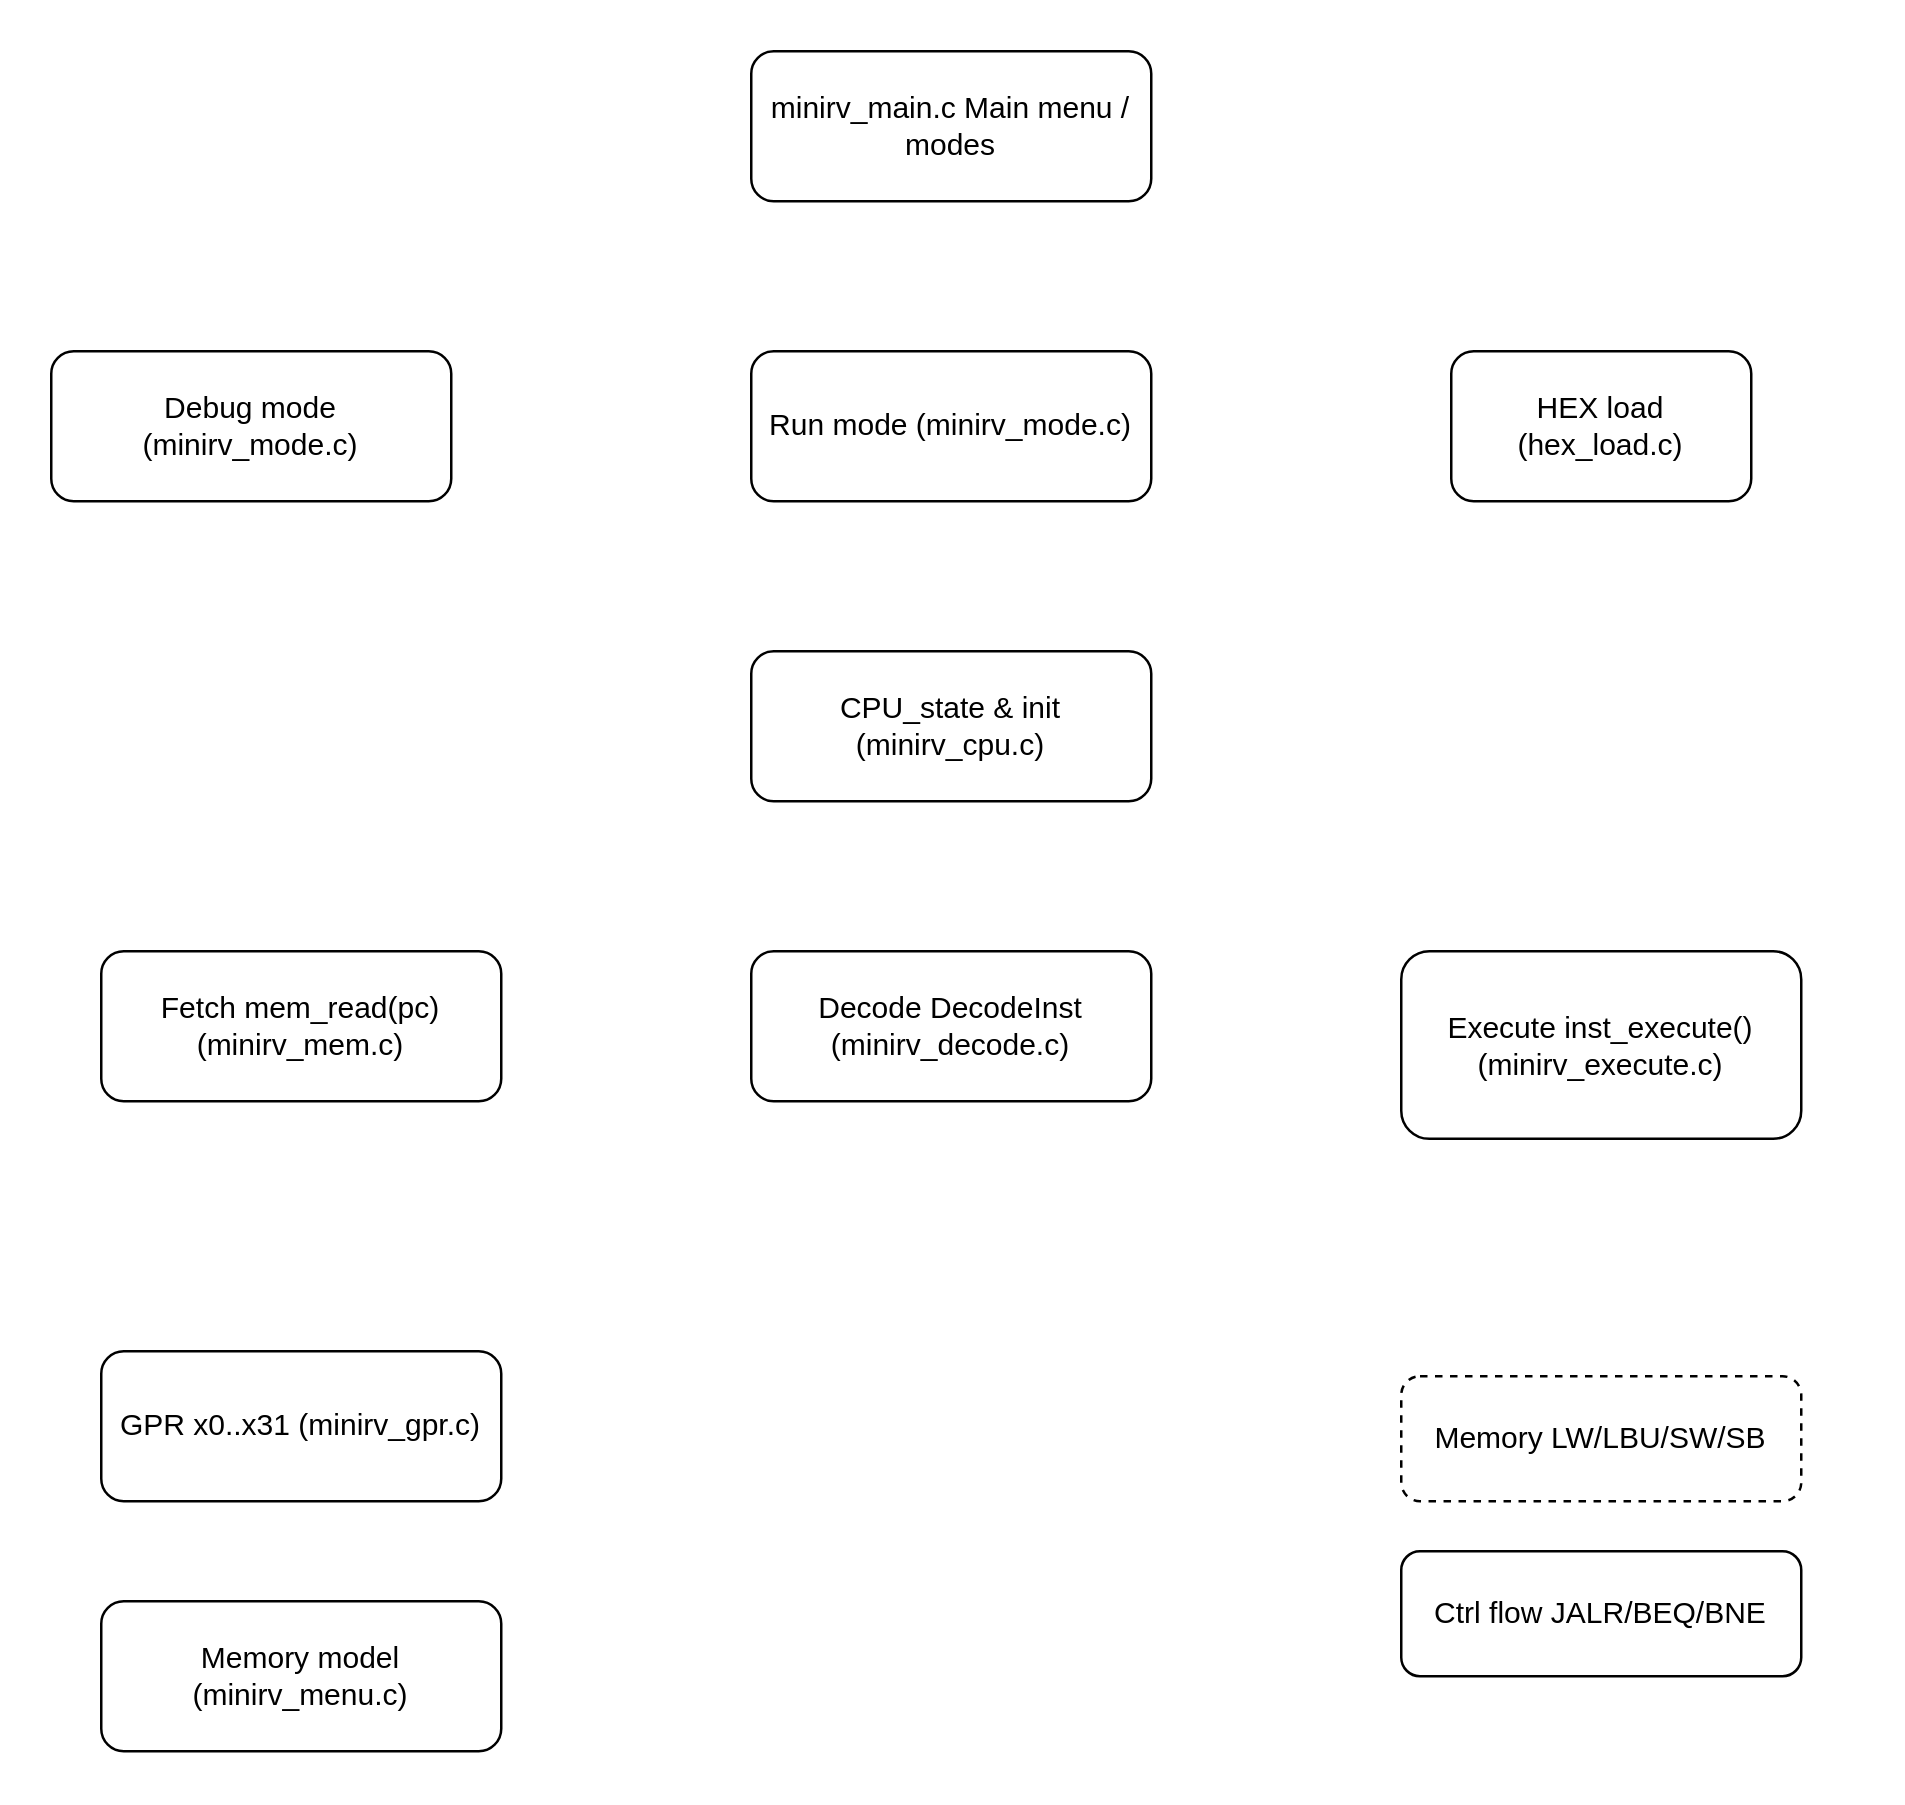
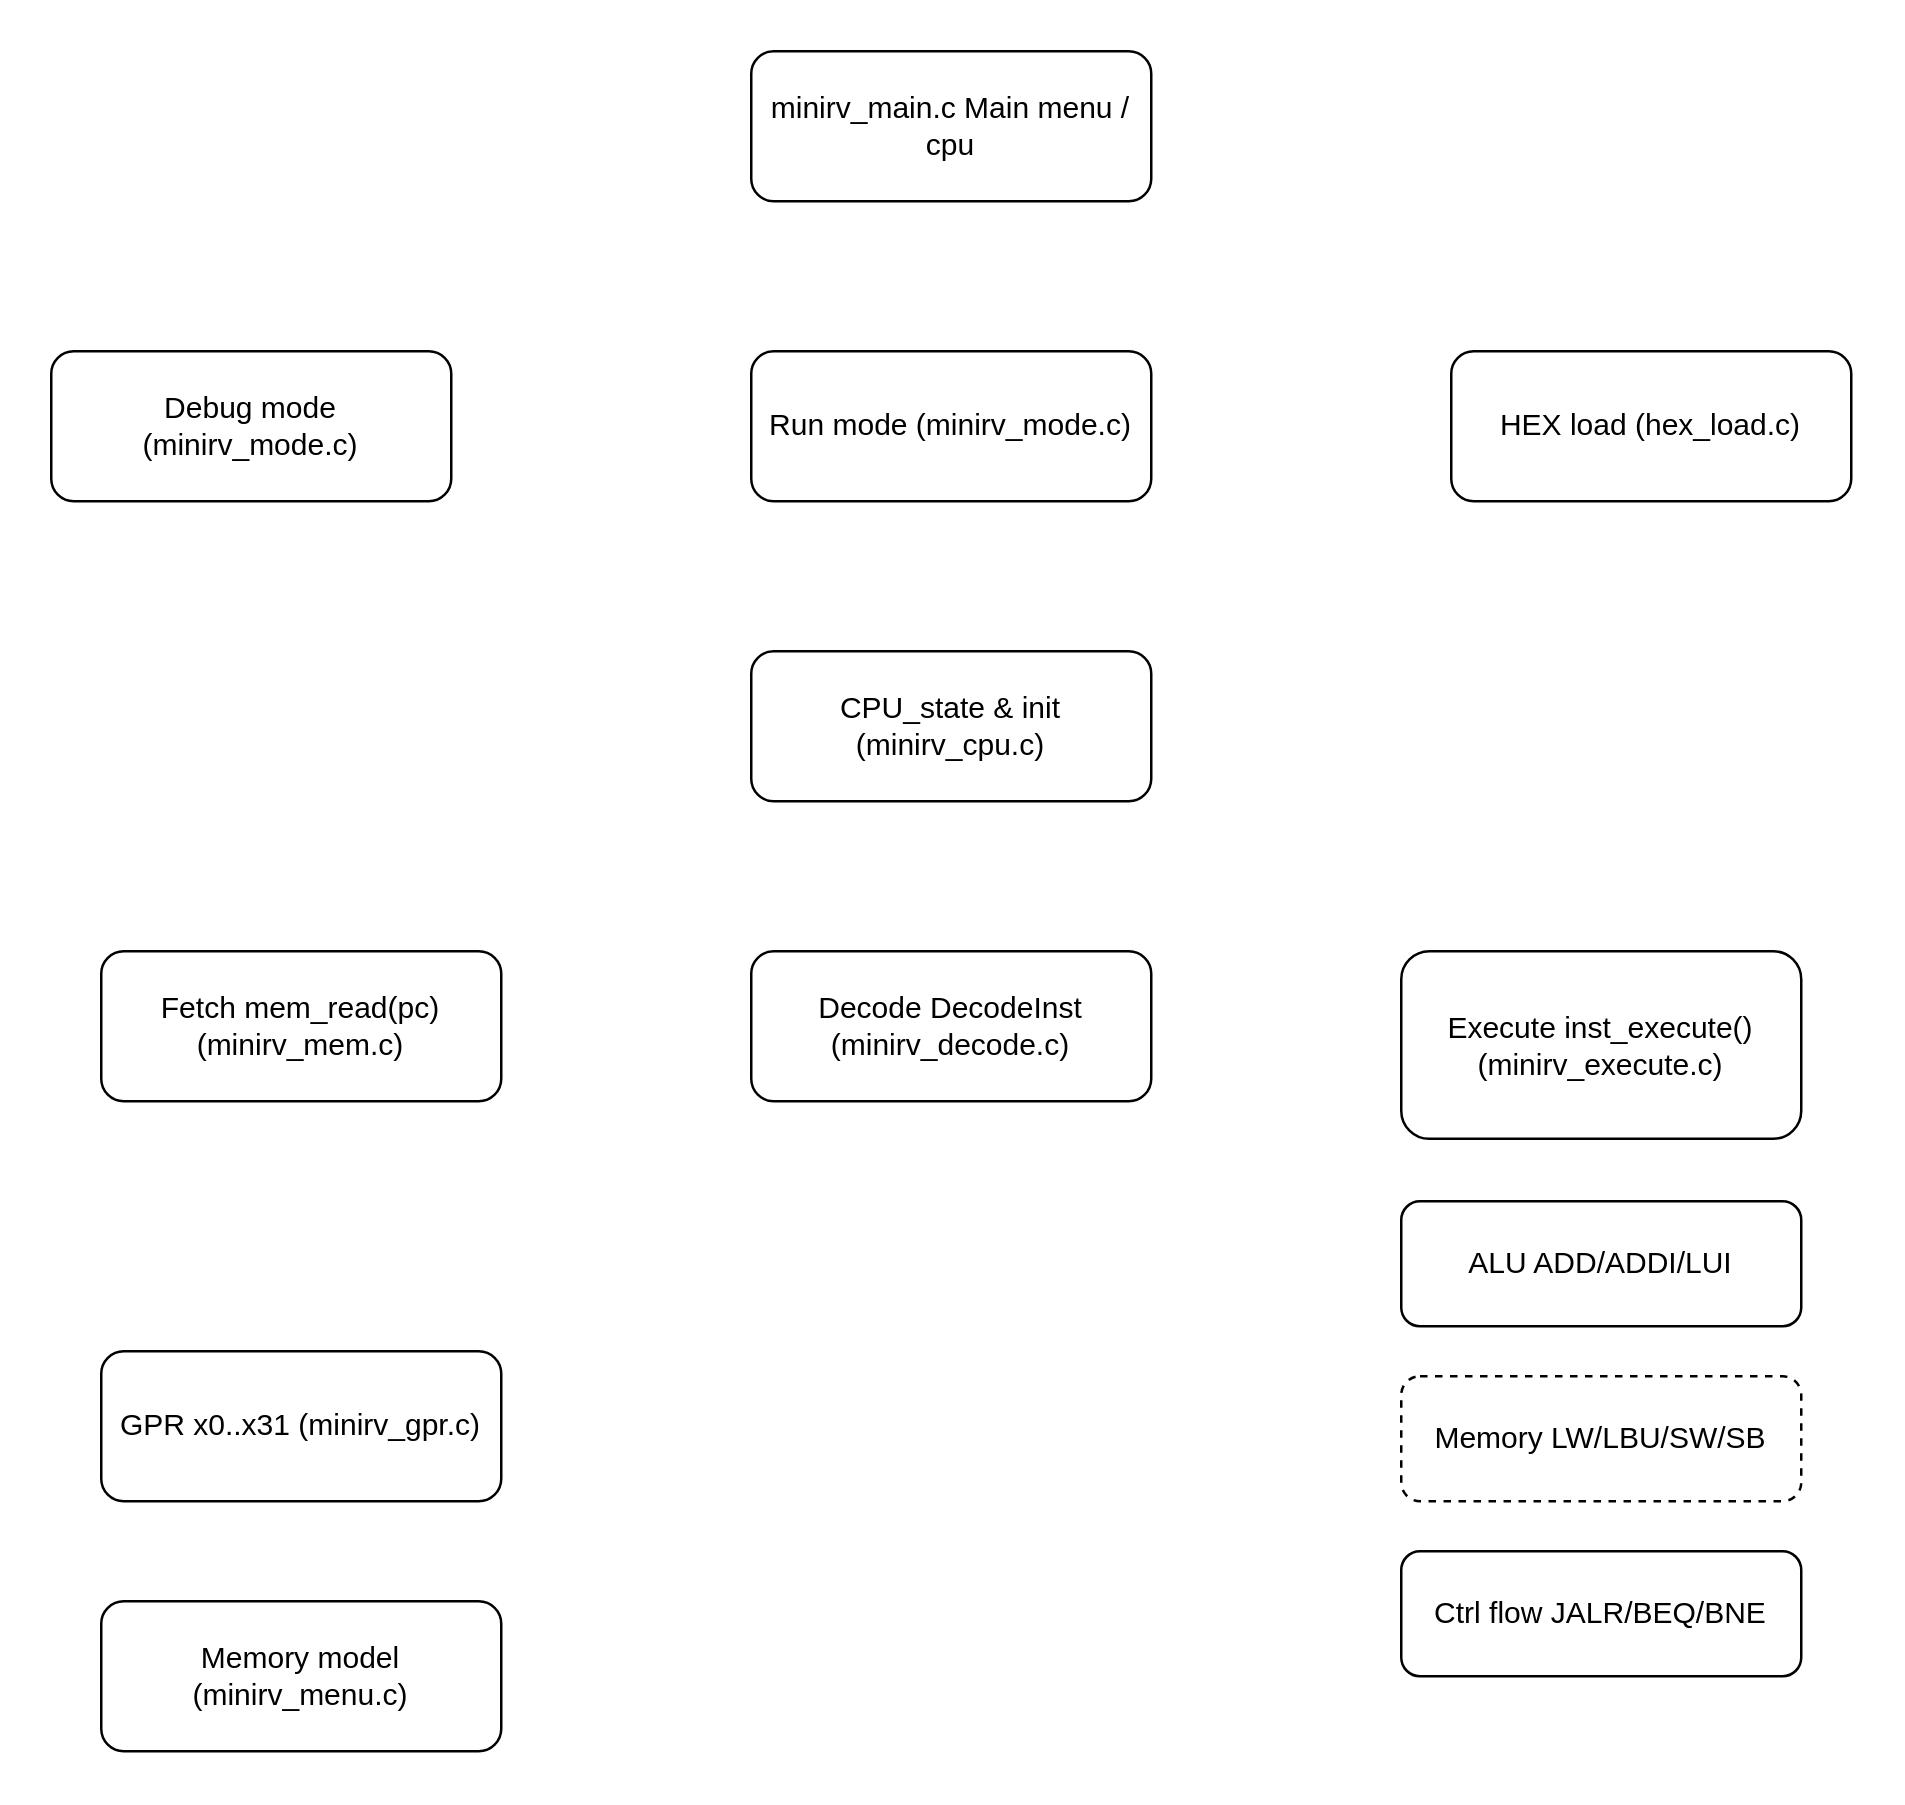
node "minirv_main.c Main menu / modes": label "minirv_main.c Main menu / modes" -> "minirv_main.c Main menu / cpu"
node "HEX load (hex_load.c)": size 300x150 -> 400x150
node "ALU ADD/ADDI/LUI": added
